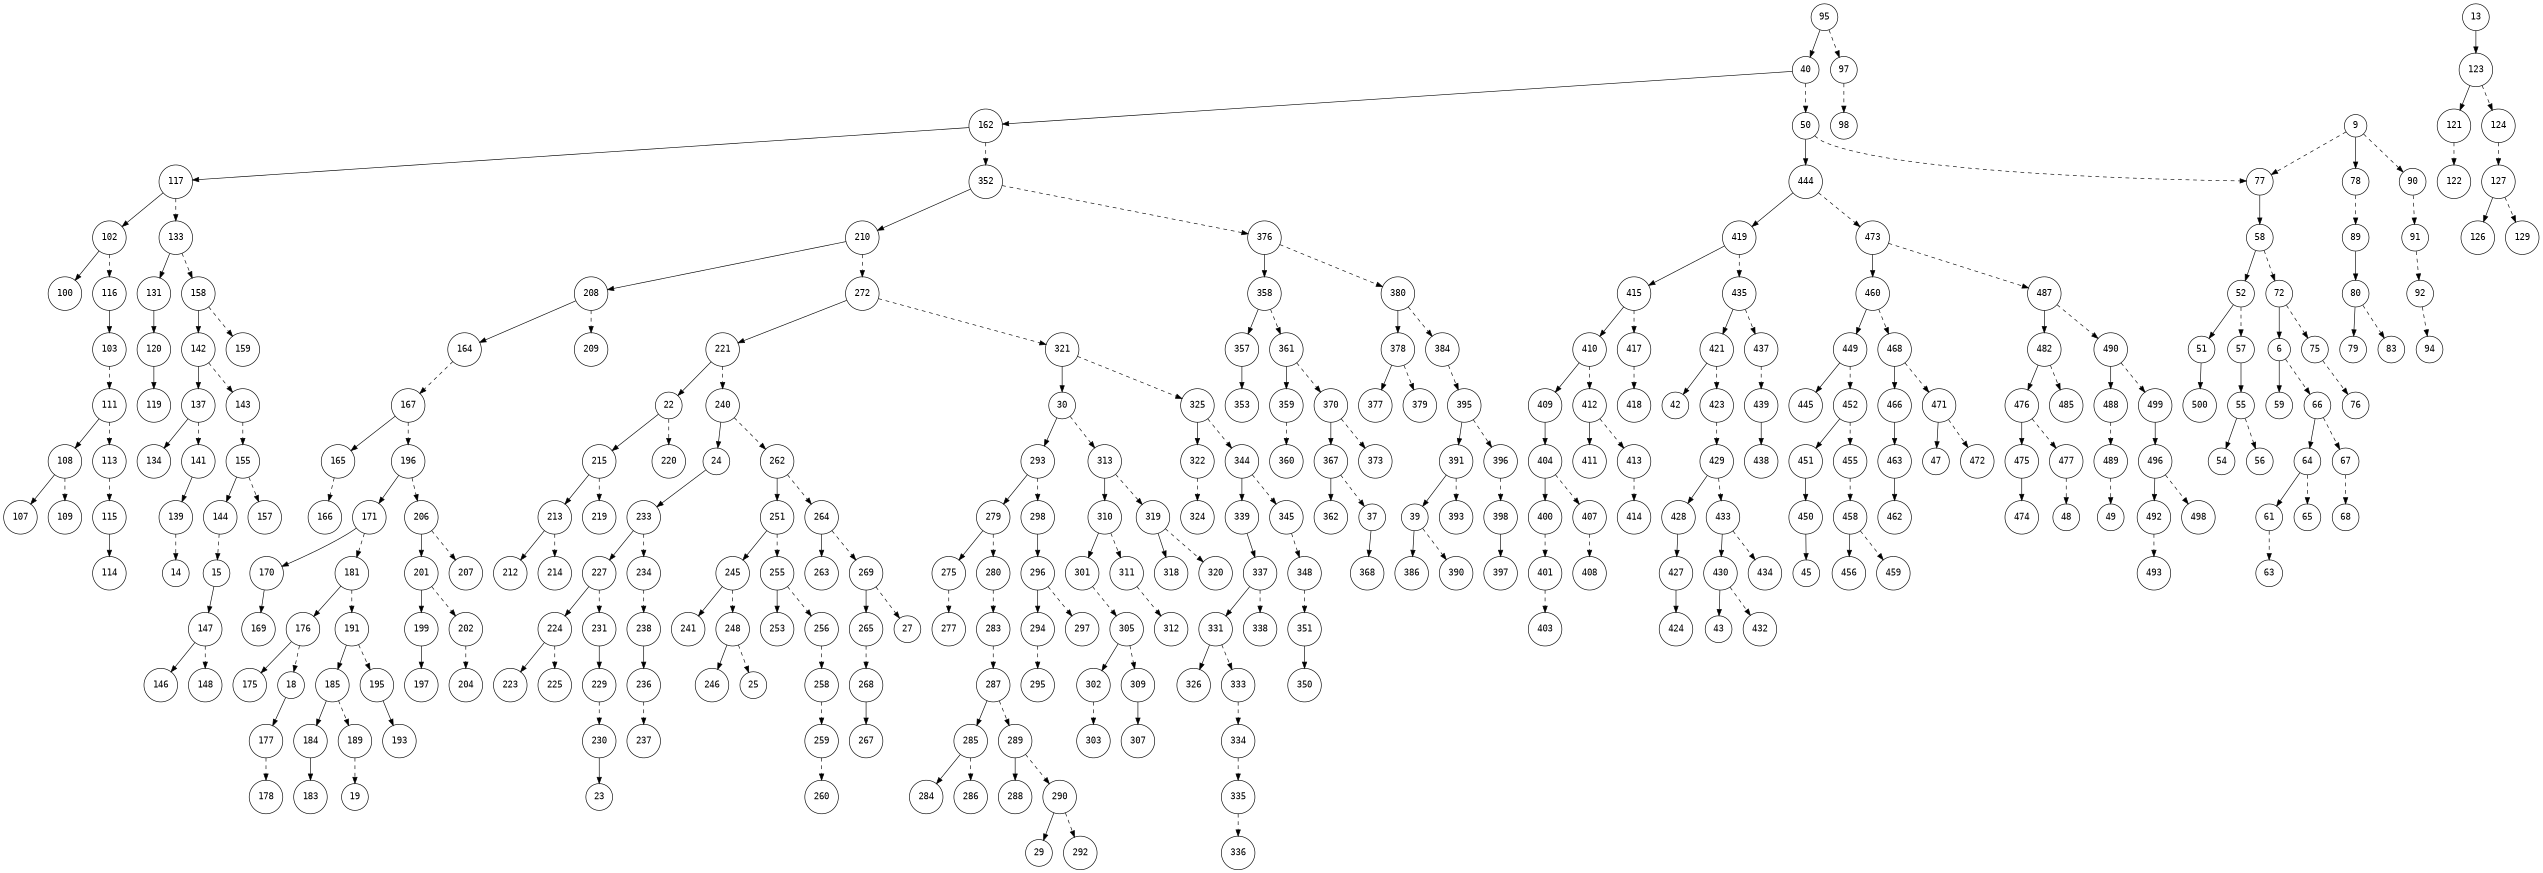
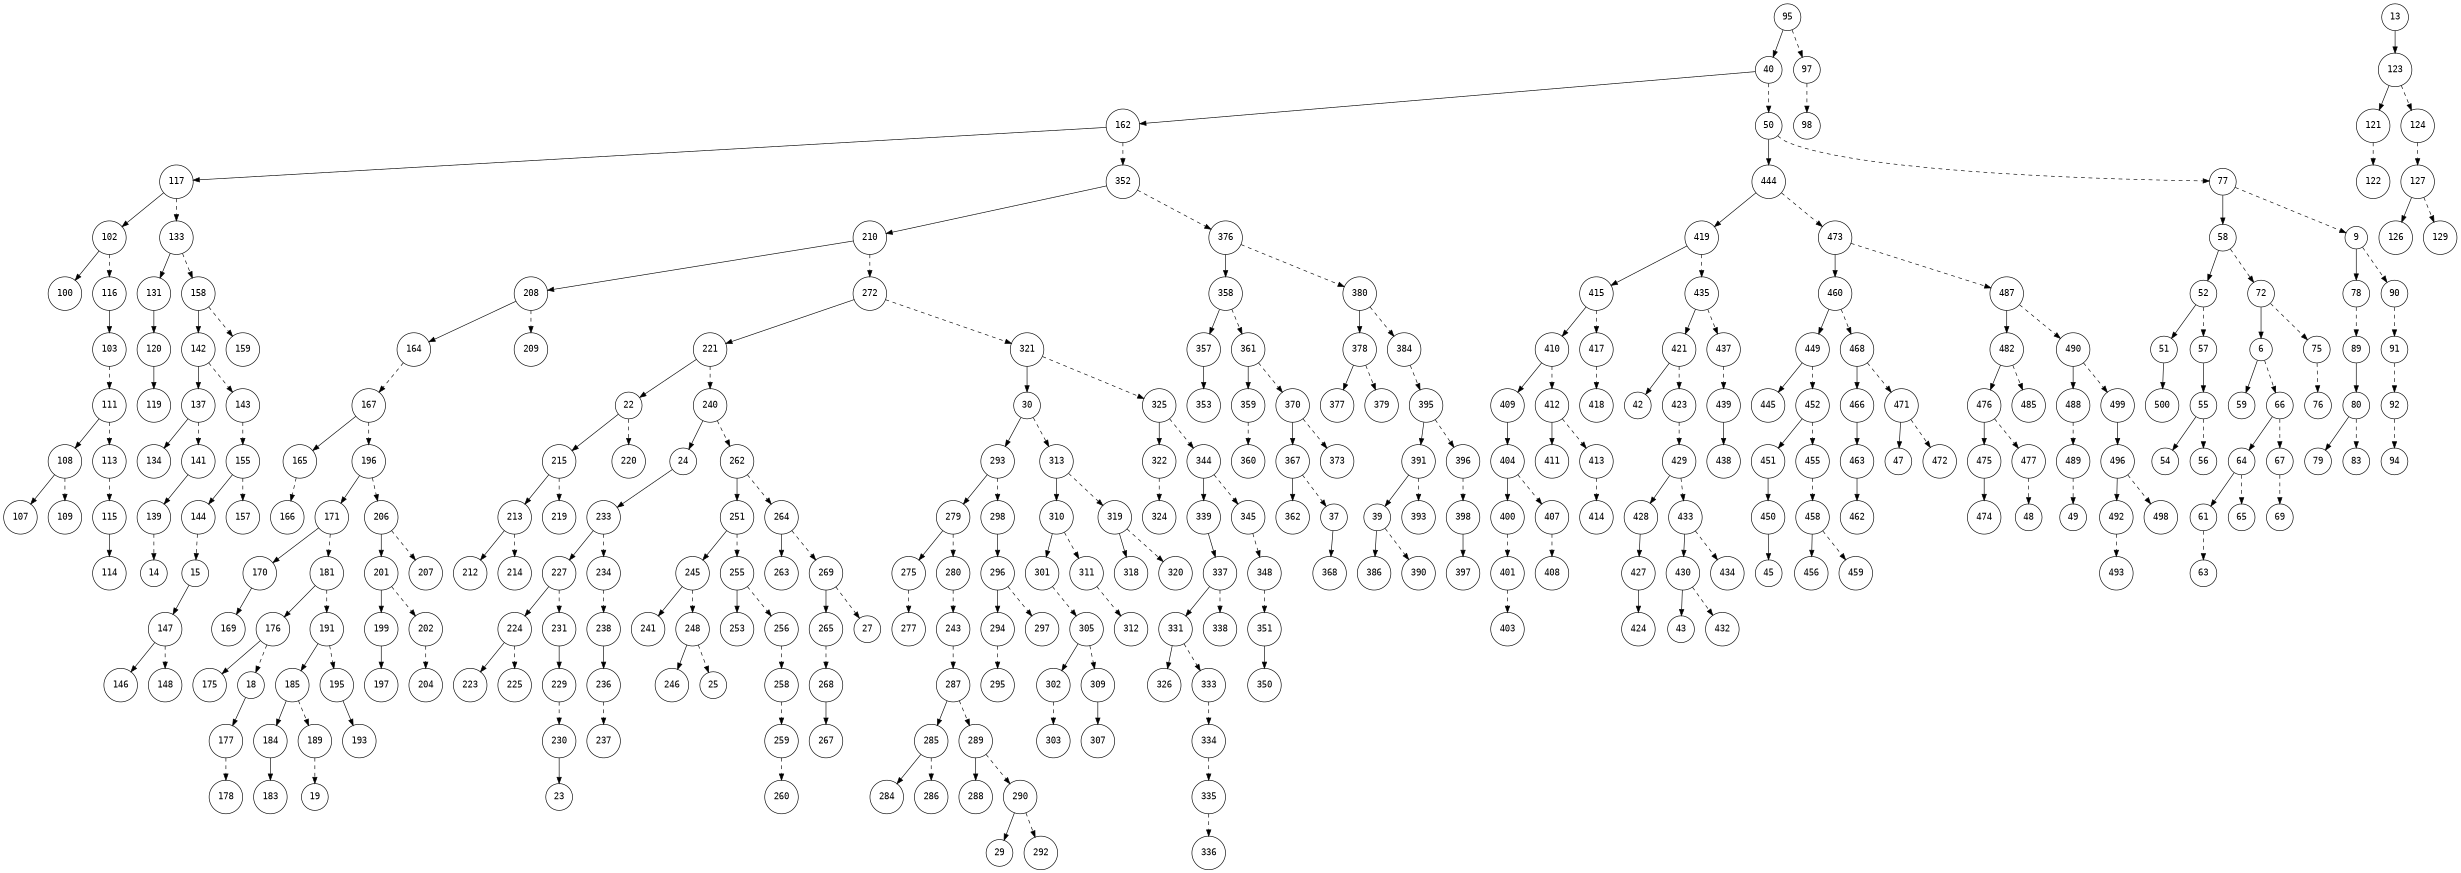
edge "9" -> "77": reversed
node "68": label "68" -> "69"
node "283": label "283" -> "243"
